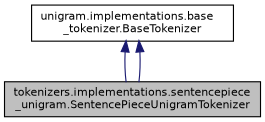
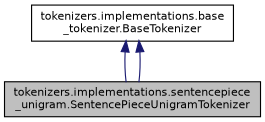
node "unigram.implementations.base _tokenizer.BaseTokenizer": label "unigram.implementations.base _tokenizer.BaseTokenizer" -> "tokenizers.implementations.base _tokenizer.BaseTokenizer"
